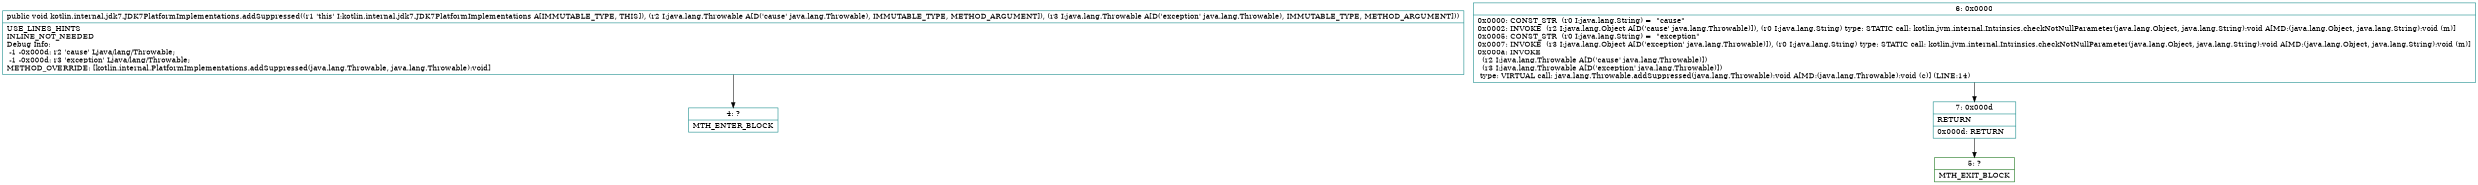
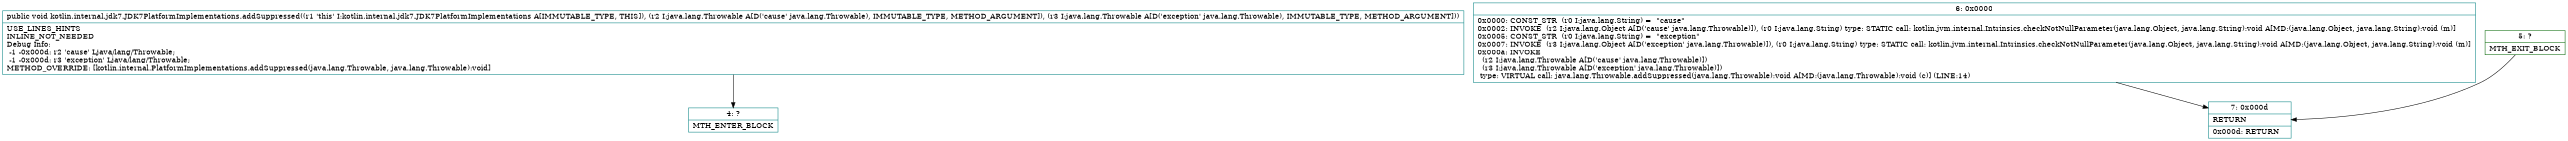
edge "7: 0x000d" -> "5: ?": reversed
